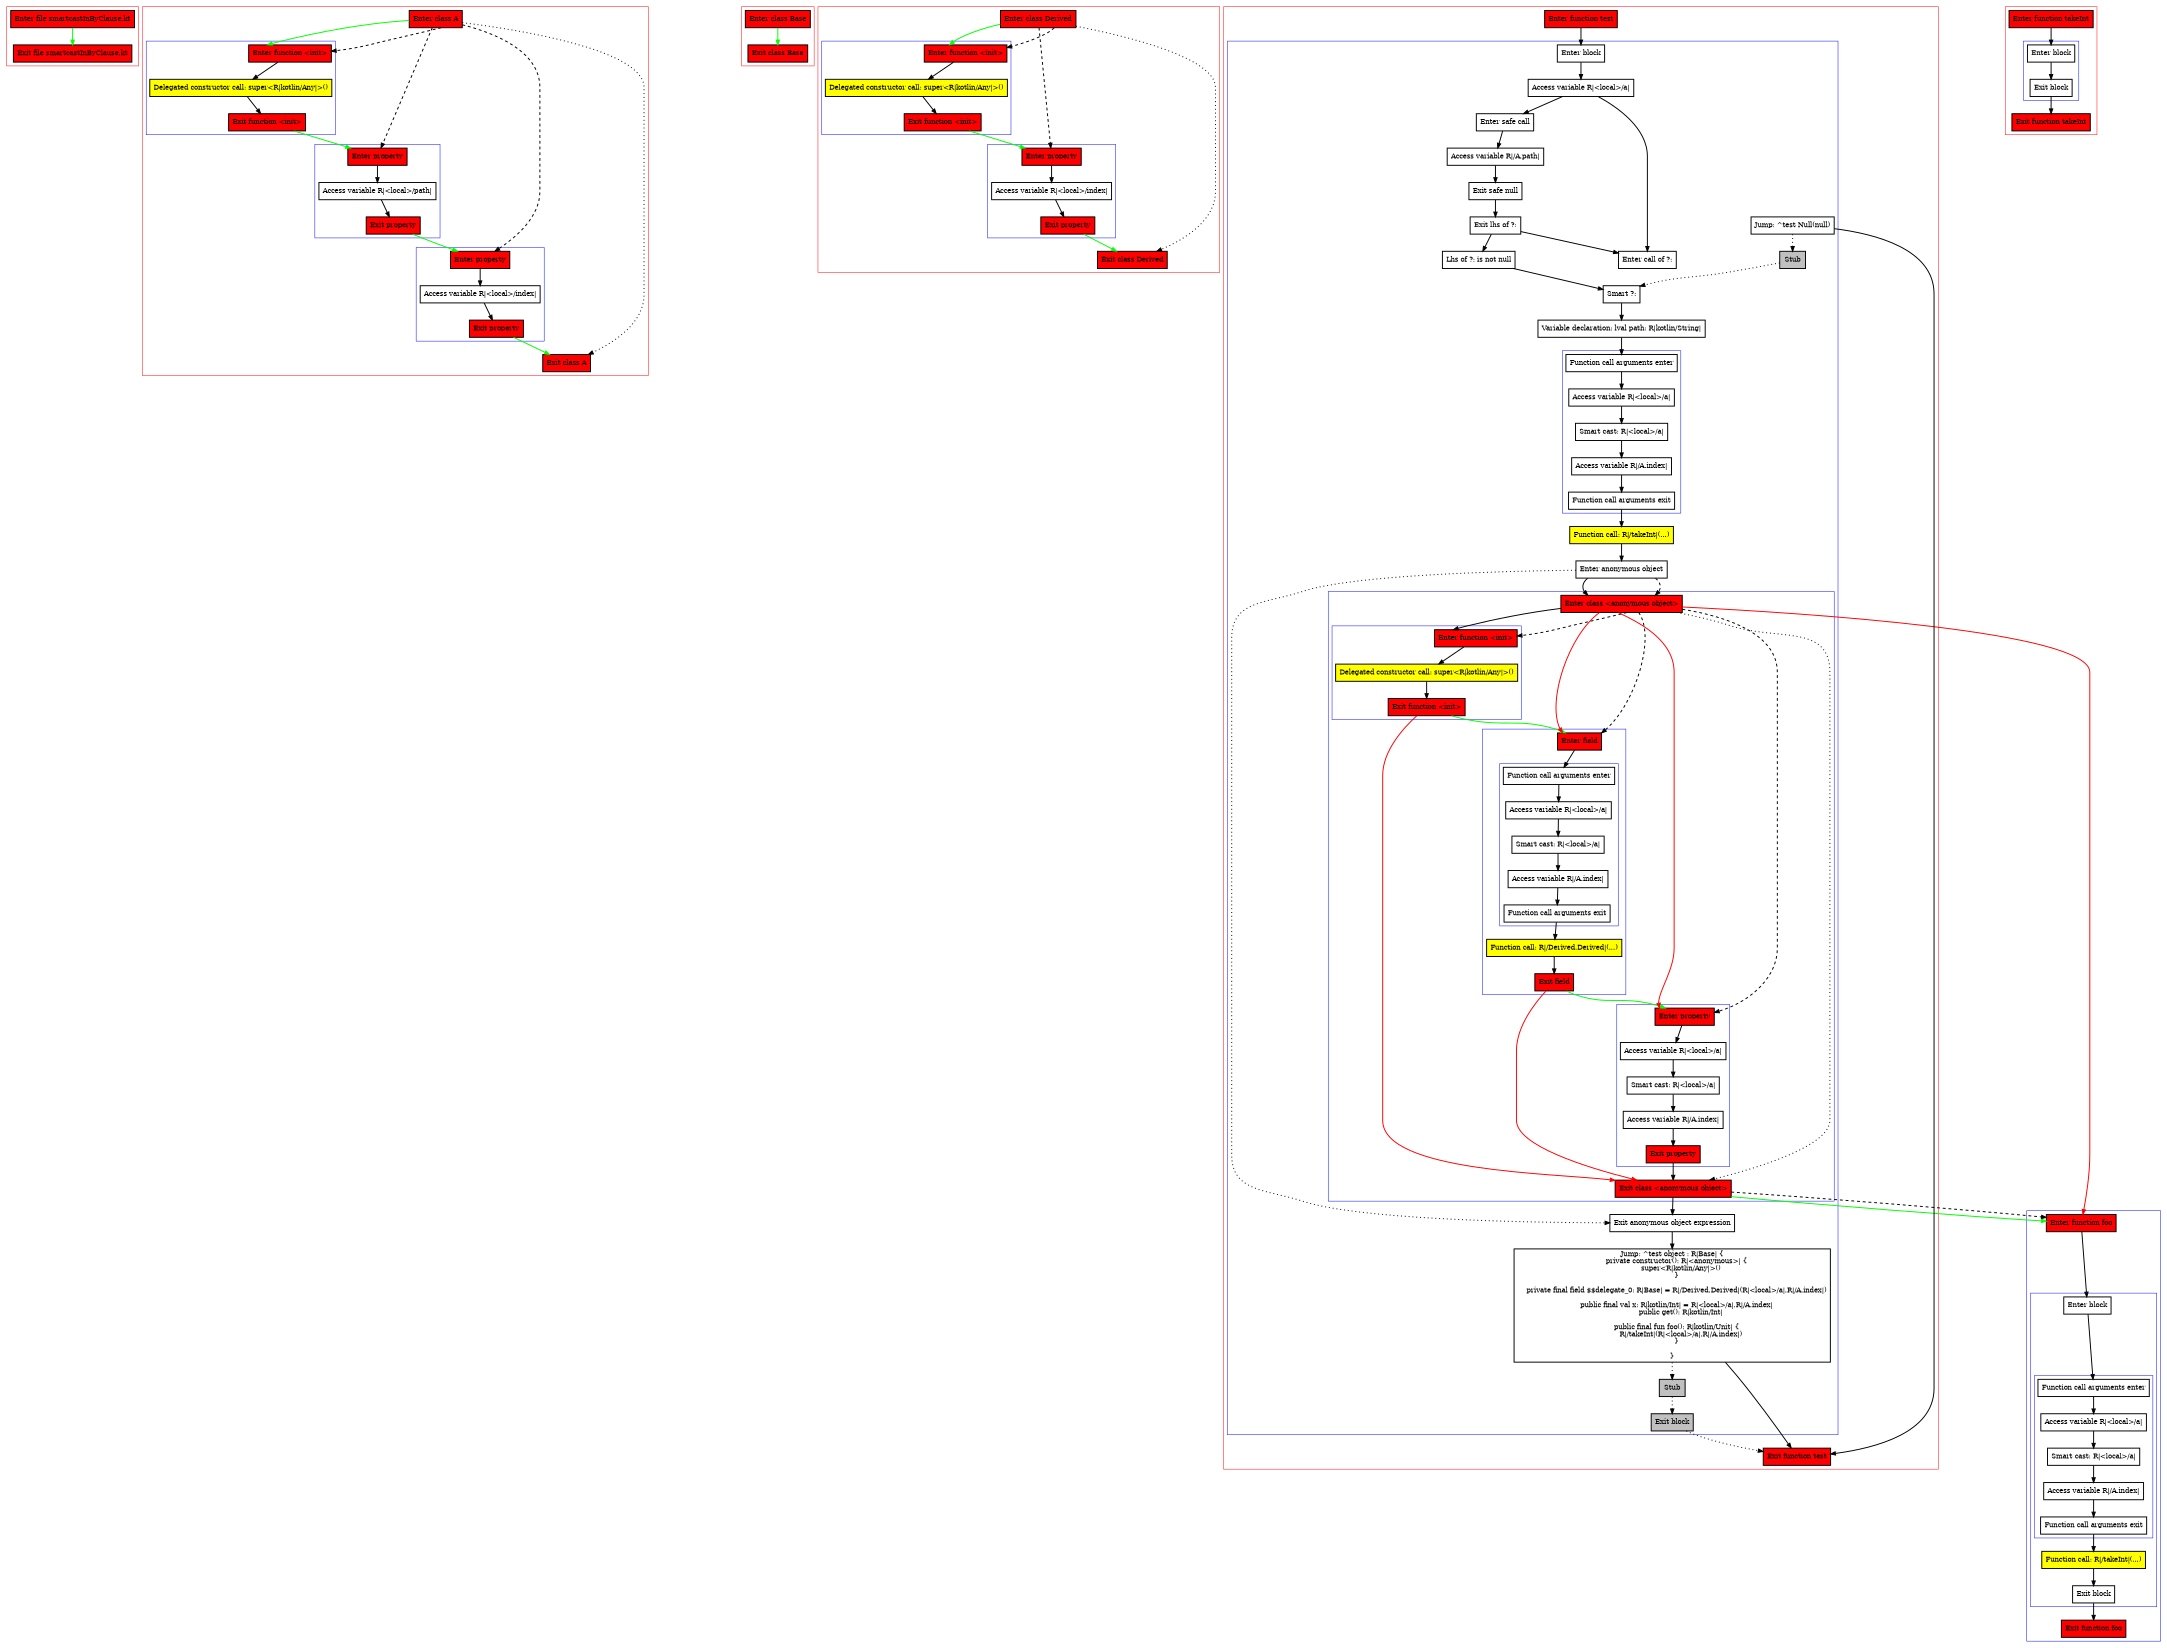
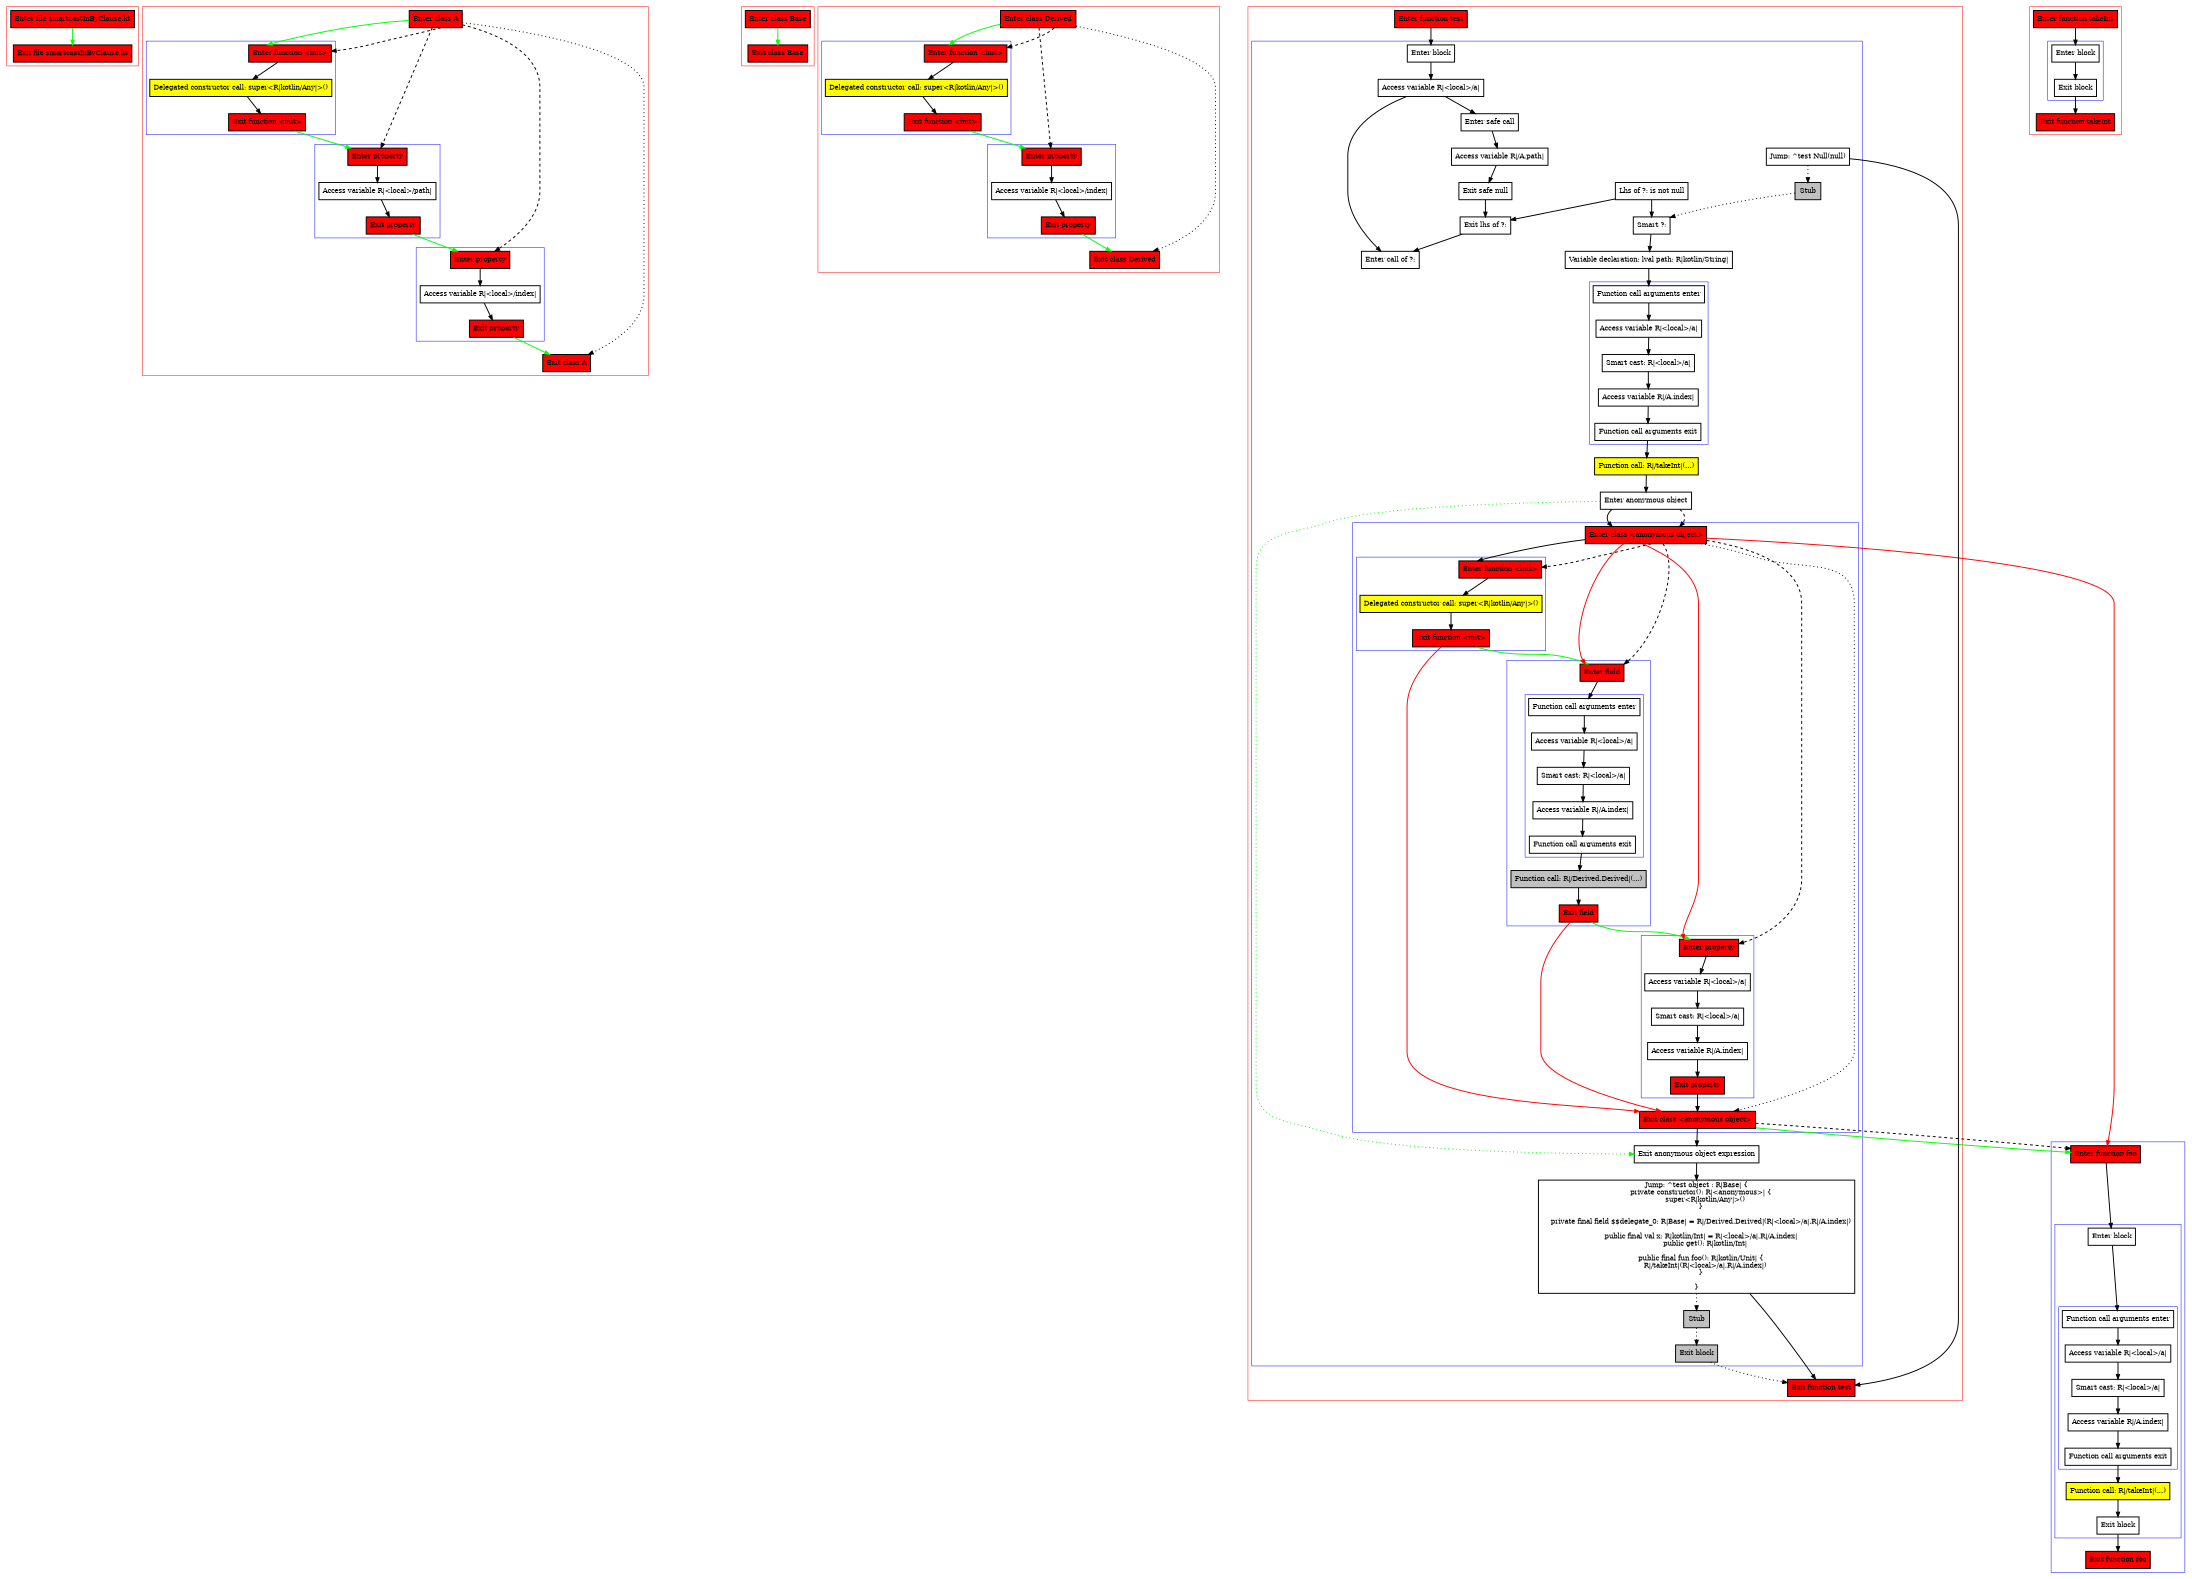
edge "Exit lhs of ?:" -> "Lhs of ?: is not null": reversed
edge "Enter anonymous object" -> "Exit anonymous object expression": color black -> green
node "Function call: R|/Derived.Derived|(...)": fillcolor yellow -> gray
